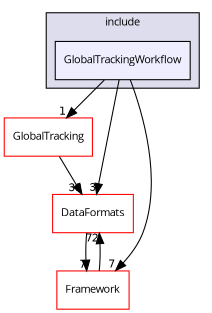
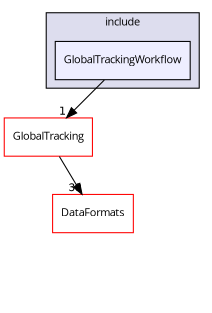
edge "GlobalTrackingWorkflow" -> "DataFormats": removed
node "Framework": removed
